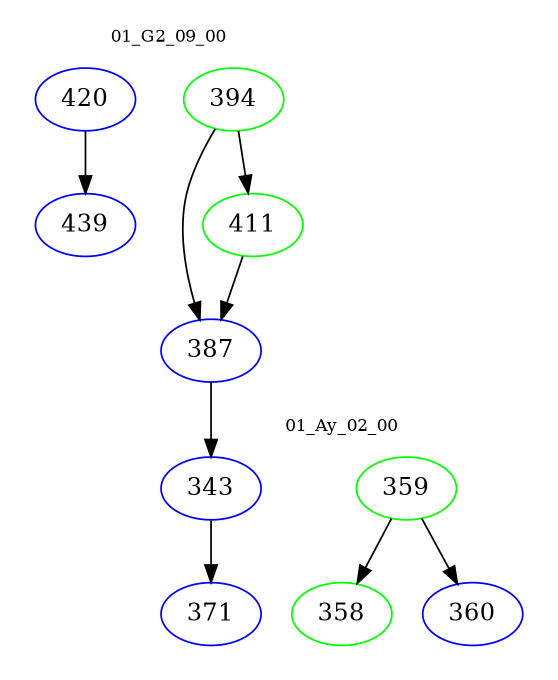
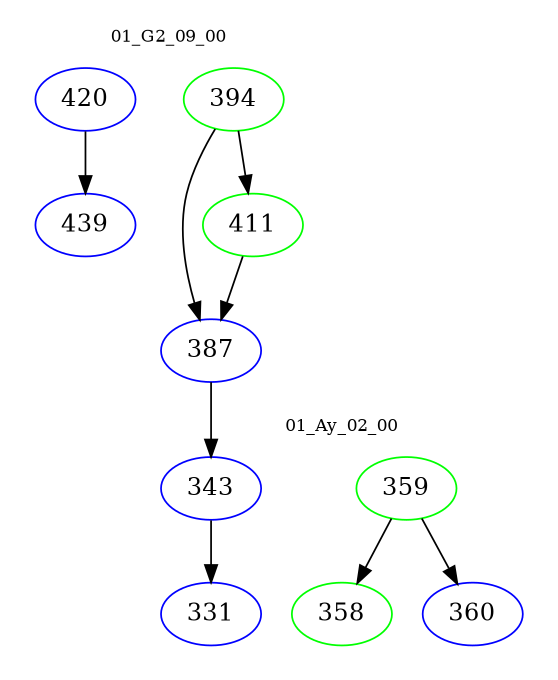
node "371": label "371" -> "331"
